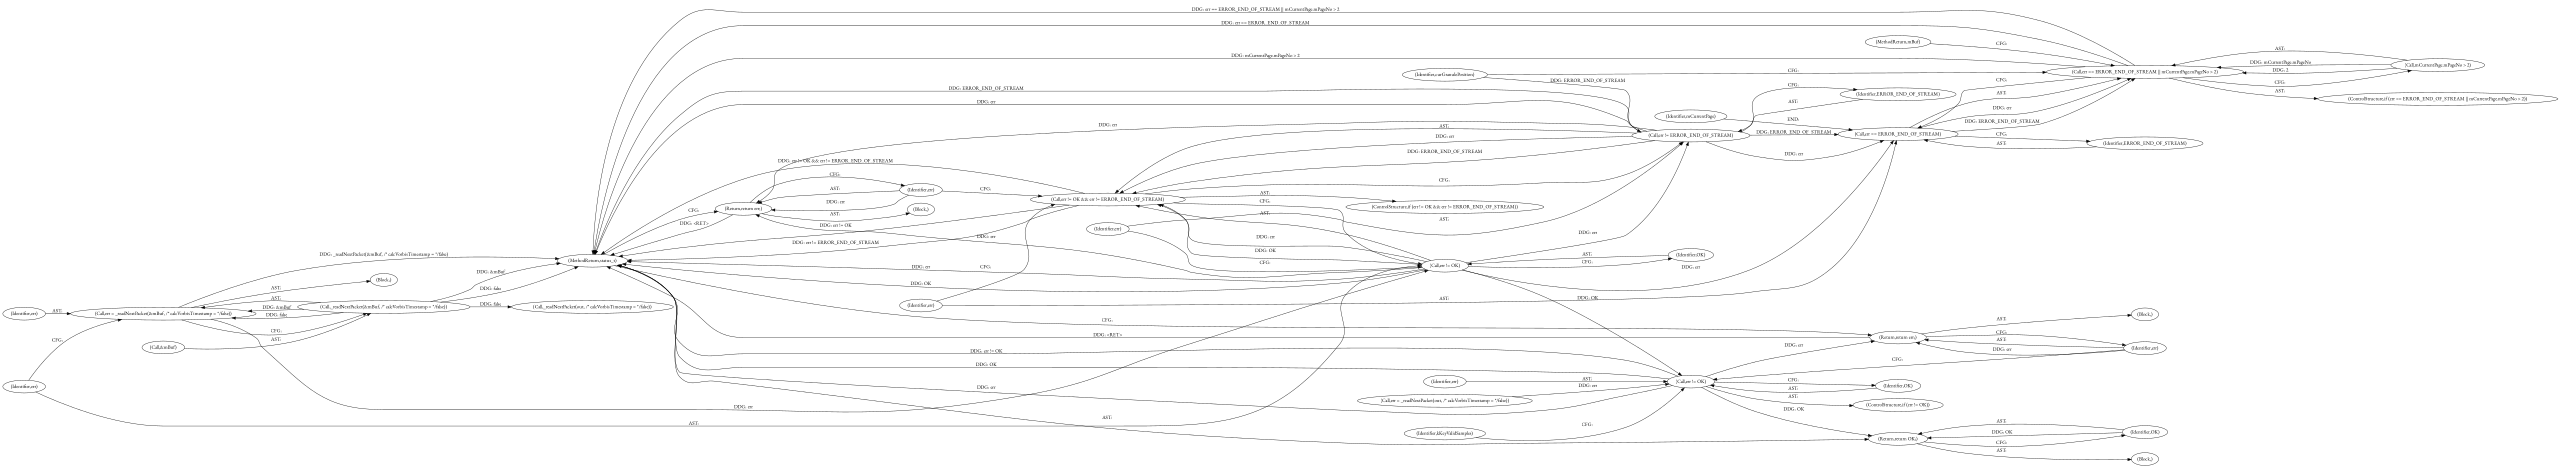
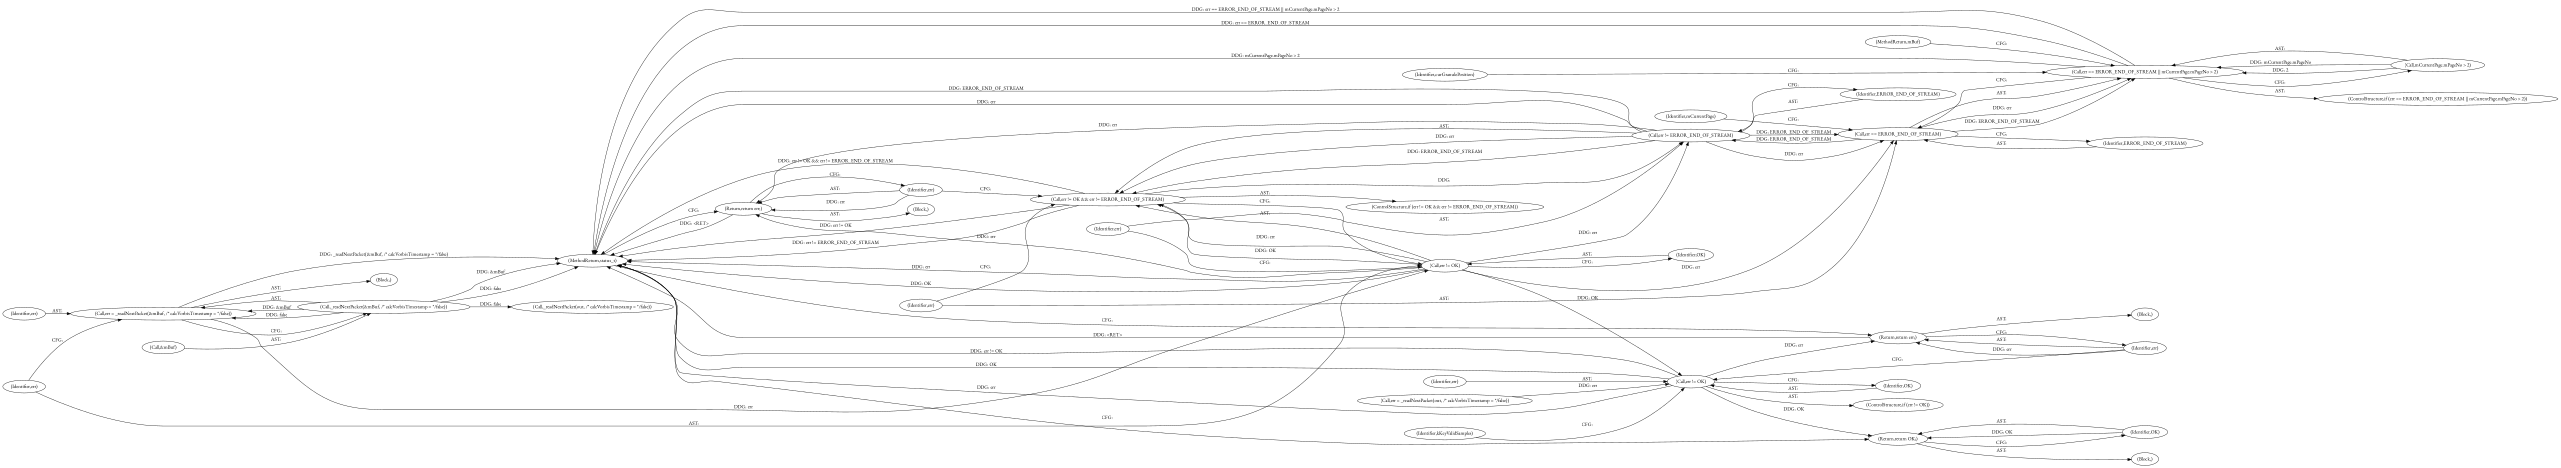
edge "(Identifier,curGranulePosition)" -> "(Call,err != ERROR_END_OF_STREAM)": now "(Call,err == ERROR_END_OF_STREAM)" -> "(Call,err != ERROR_END_OF_STREAM)"
edge "(Identifier,mCurrentPage)" -> "(Call,err == ERROR_END_OF_STREAM)": label "END: " -> "CFG: "
edge "(Call,err != OK && err != ERROR_END_OF_STREAM)" -> "(Call,err != ERROR_END_OF_STREAM)": label "CFG: " -> "DDG: "
edge "(MethodReturn,status_t)" -> "(Return,return OK;)": label "AST: " -> "CFG: "
